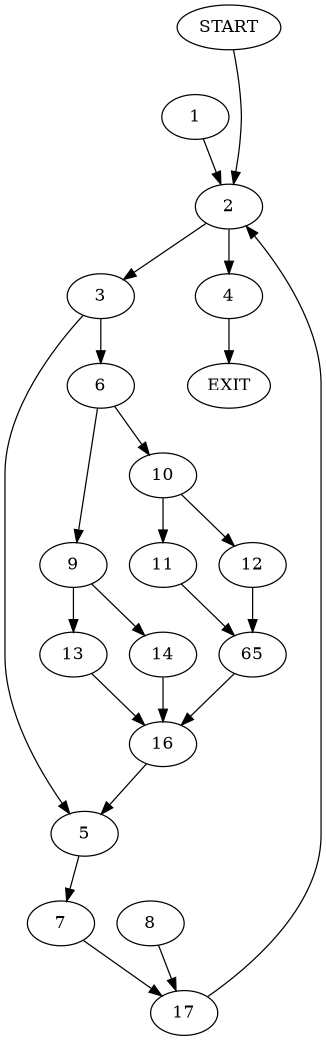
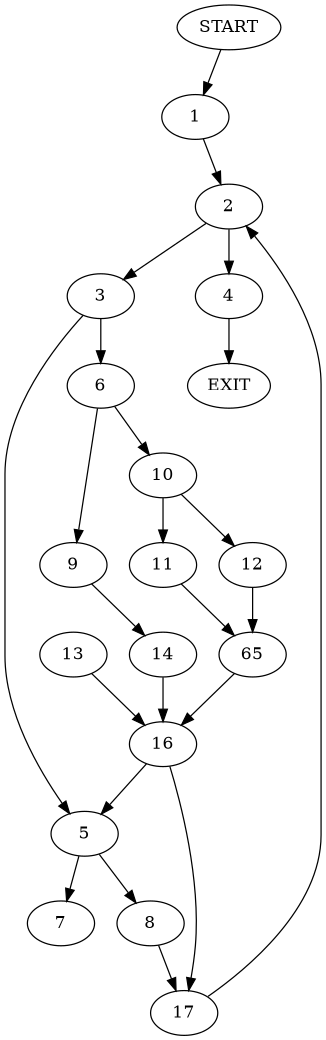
edge "START" -> "2": now "START" -> "1"
edge "9" -> "13": removed
edge "5" -> "8": added
edge "7" -> "17": now "16" -> "17"
